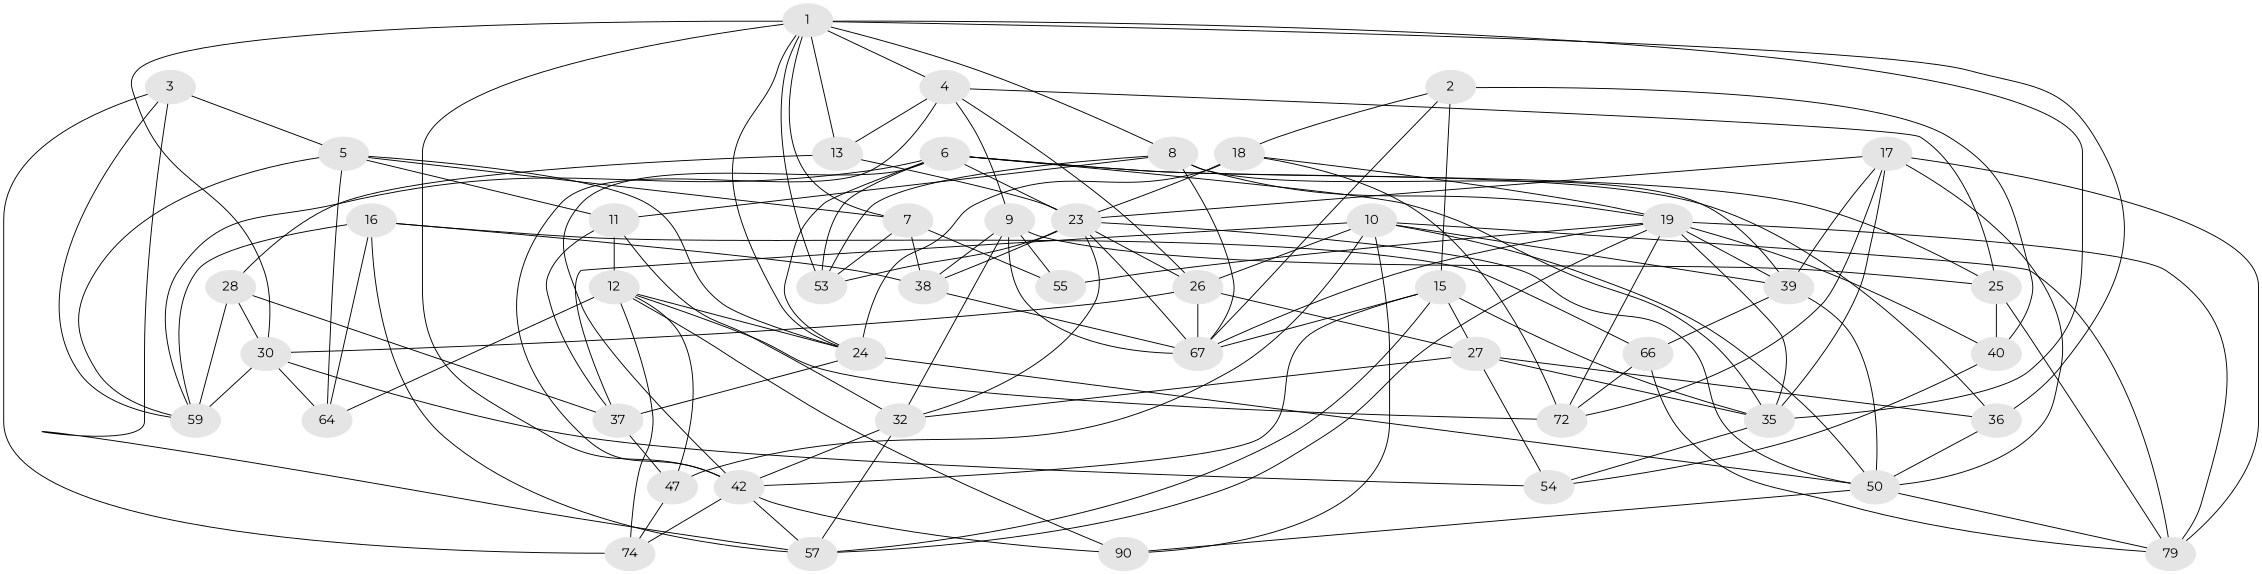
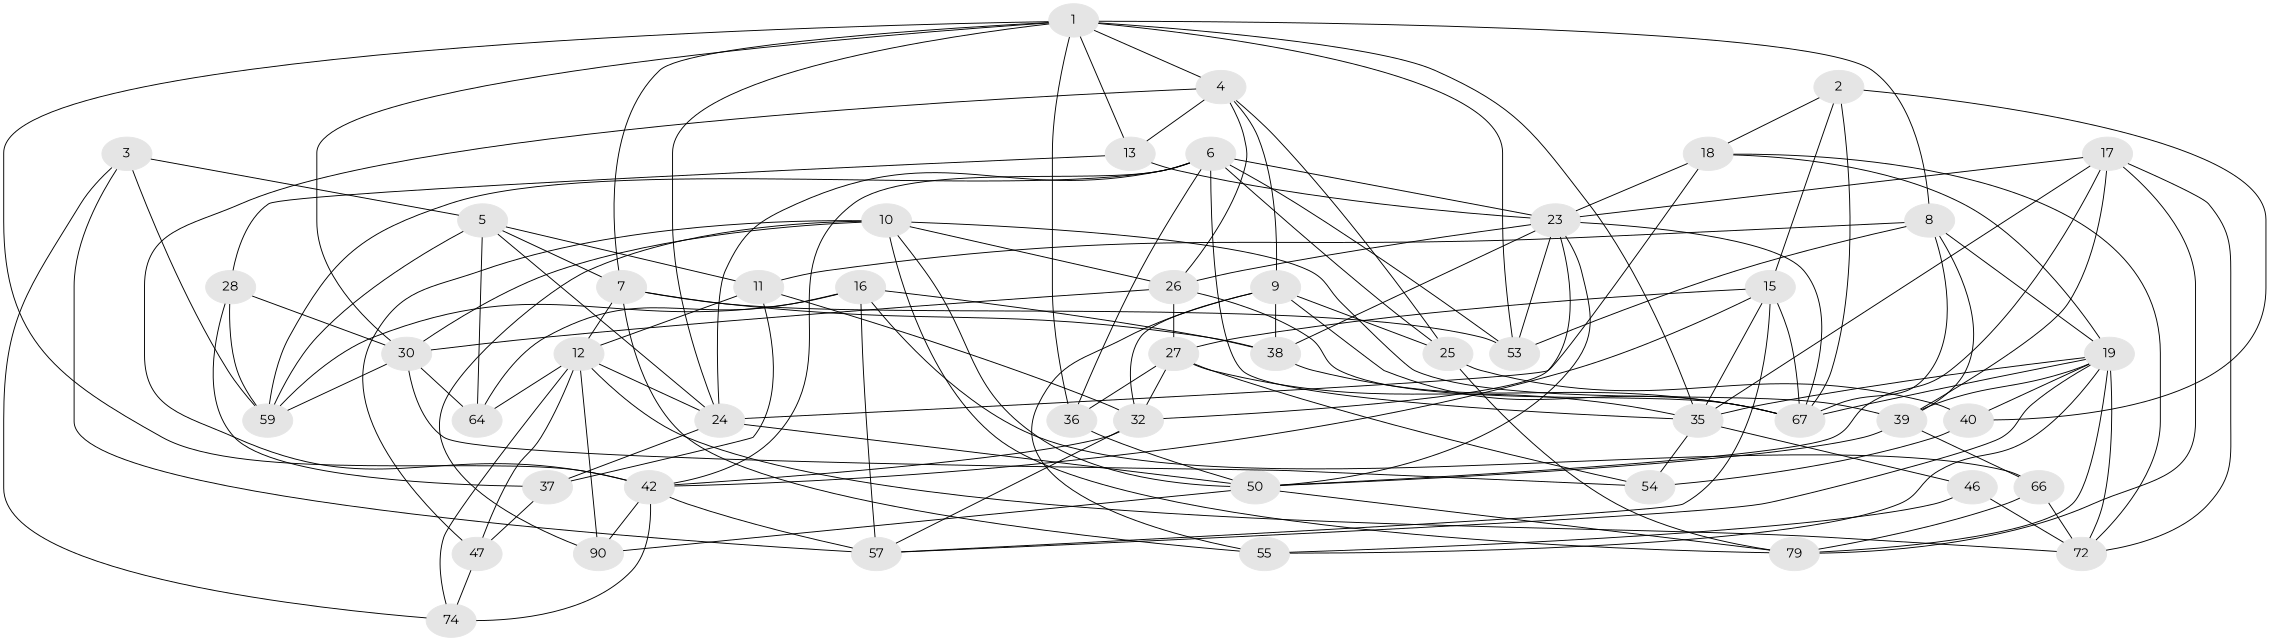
edge "10" -- "37": now "10" -- "30"
edge "7" -- "12": added
node "46": added
